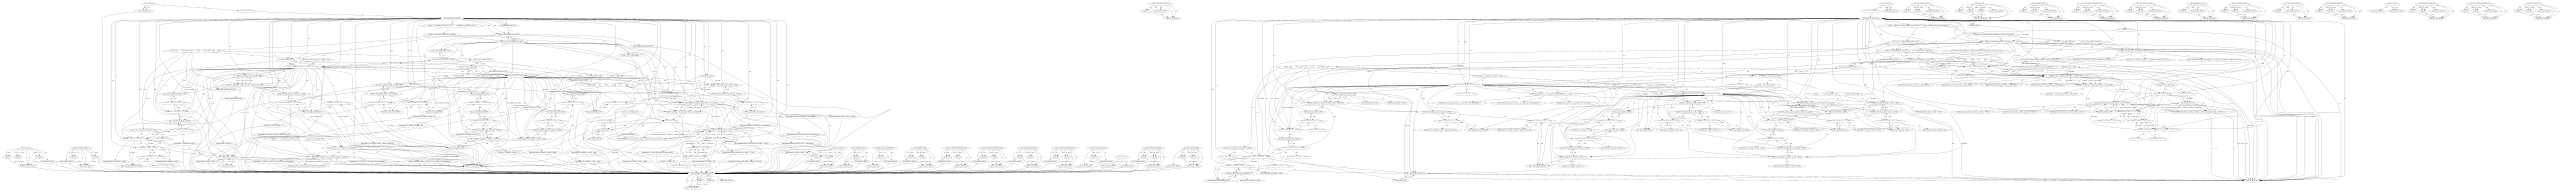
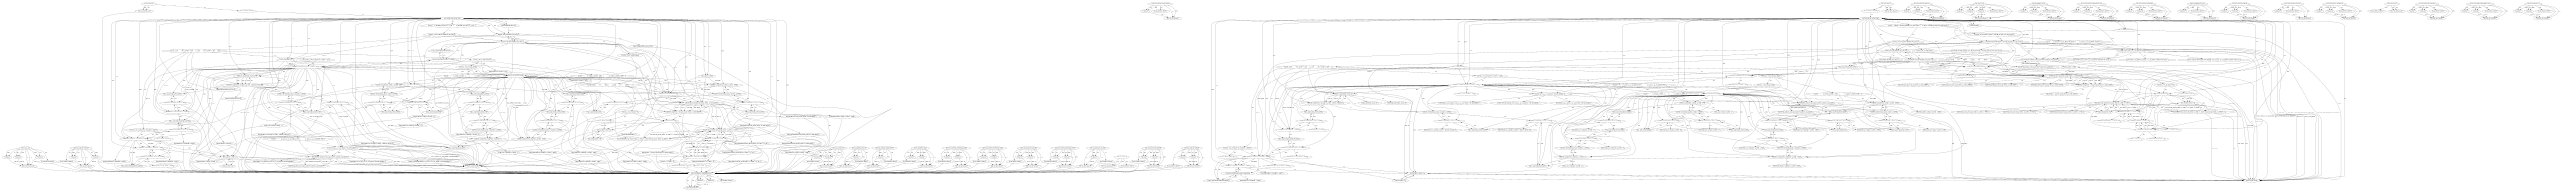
node "<(LOCAL,int r: int)<SUB>22</SUB>>": removed
